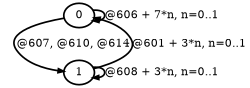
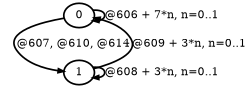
edge "1" -> "0": label "@601 + 3*n, n=0..1" -> "@609 + 3*n, n=0..1"
